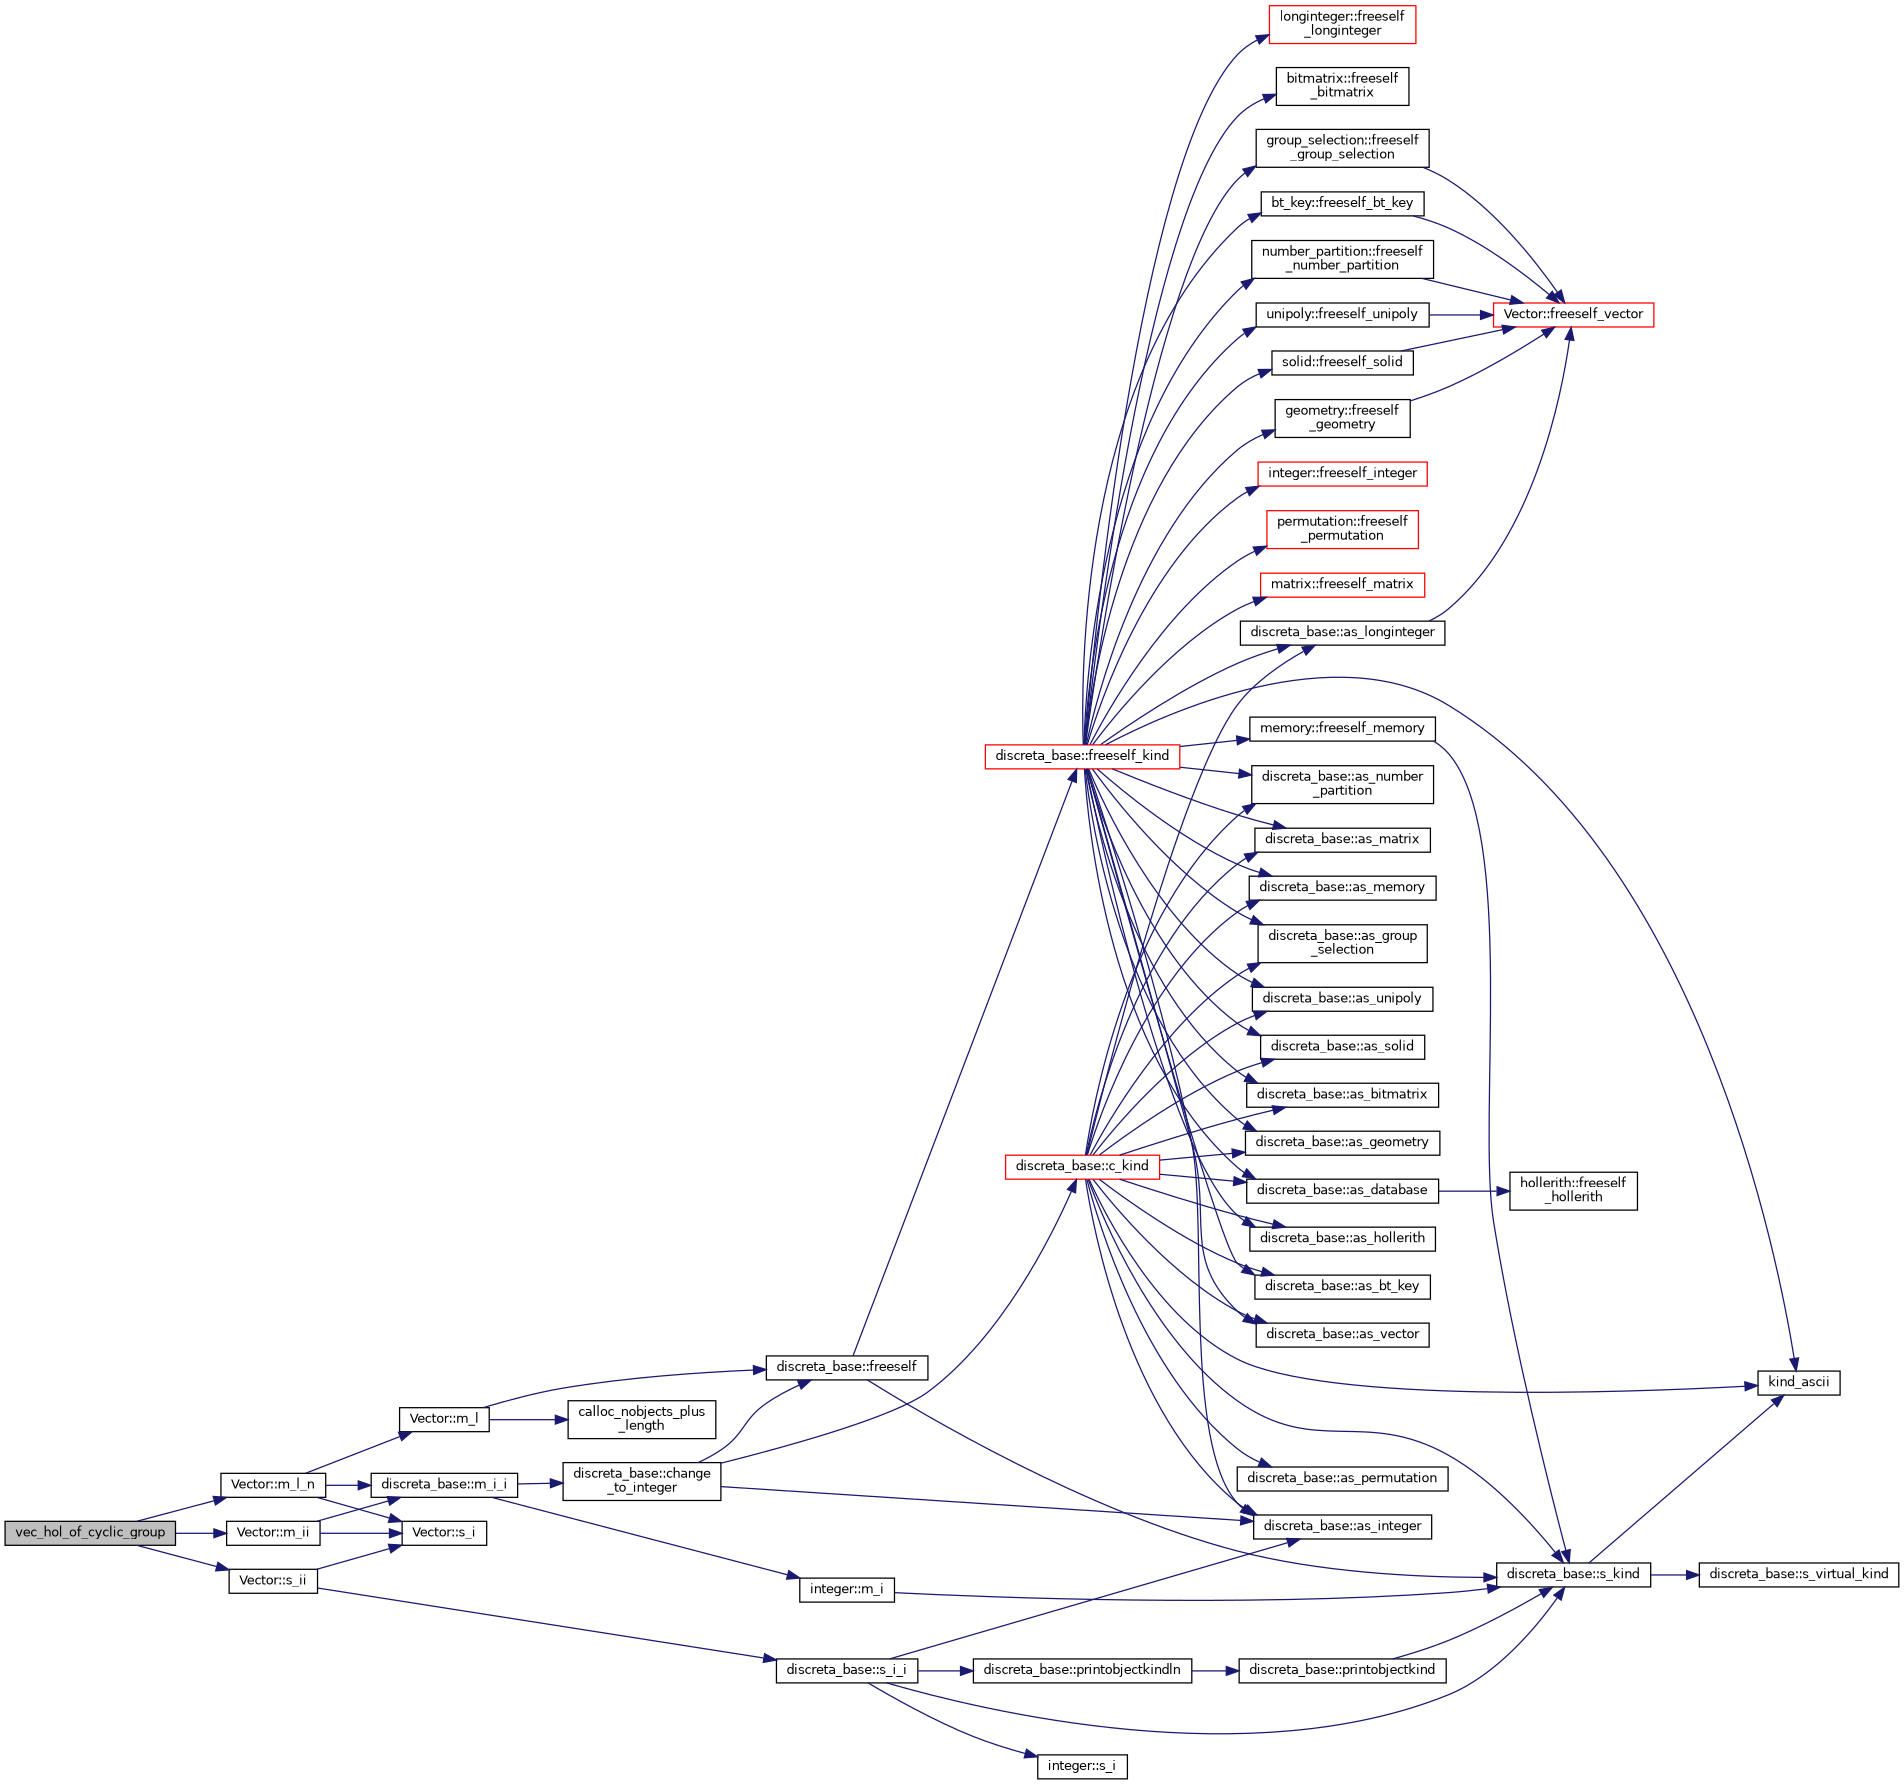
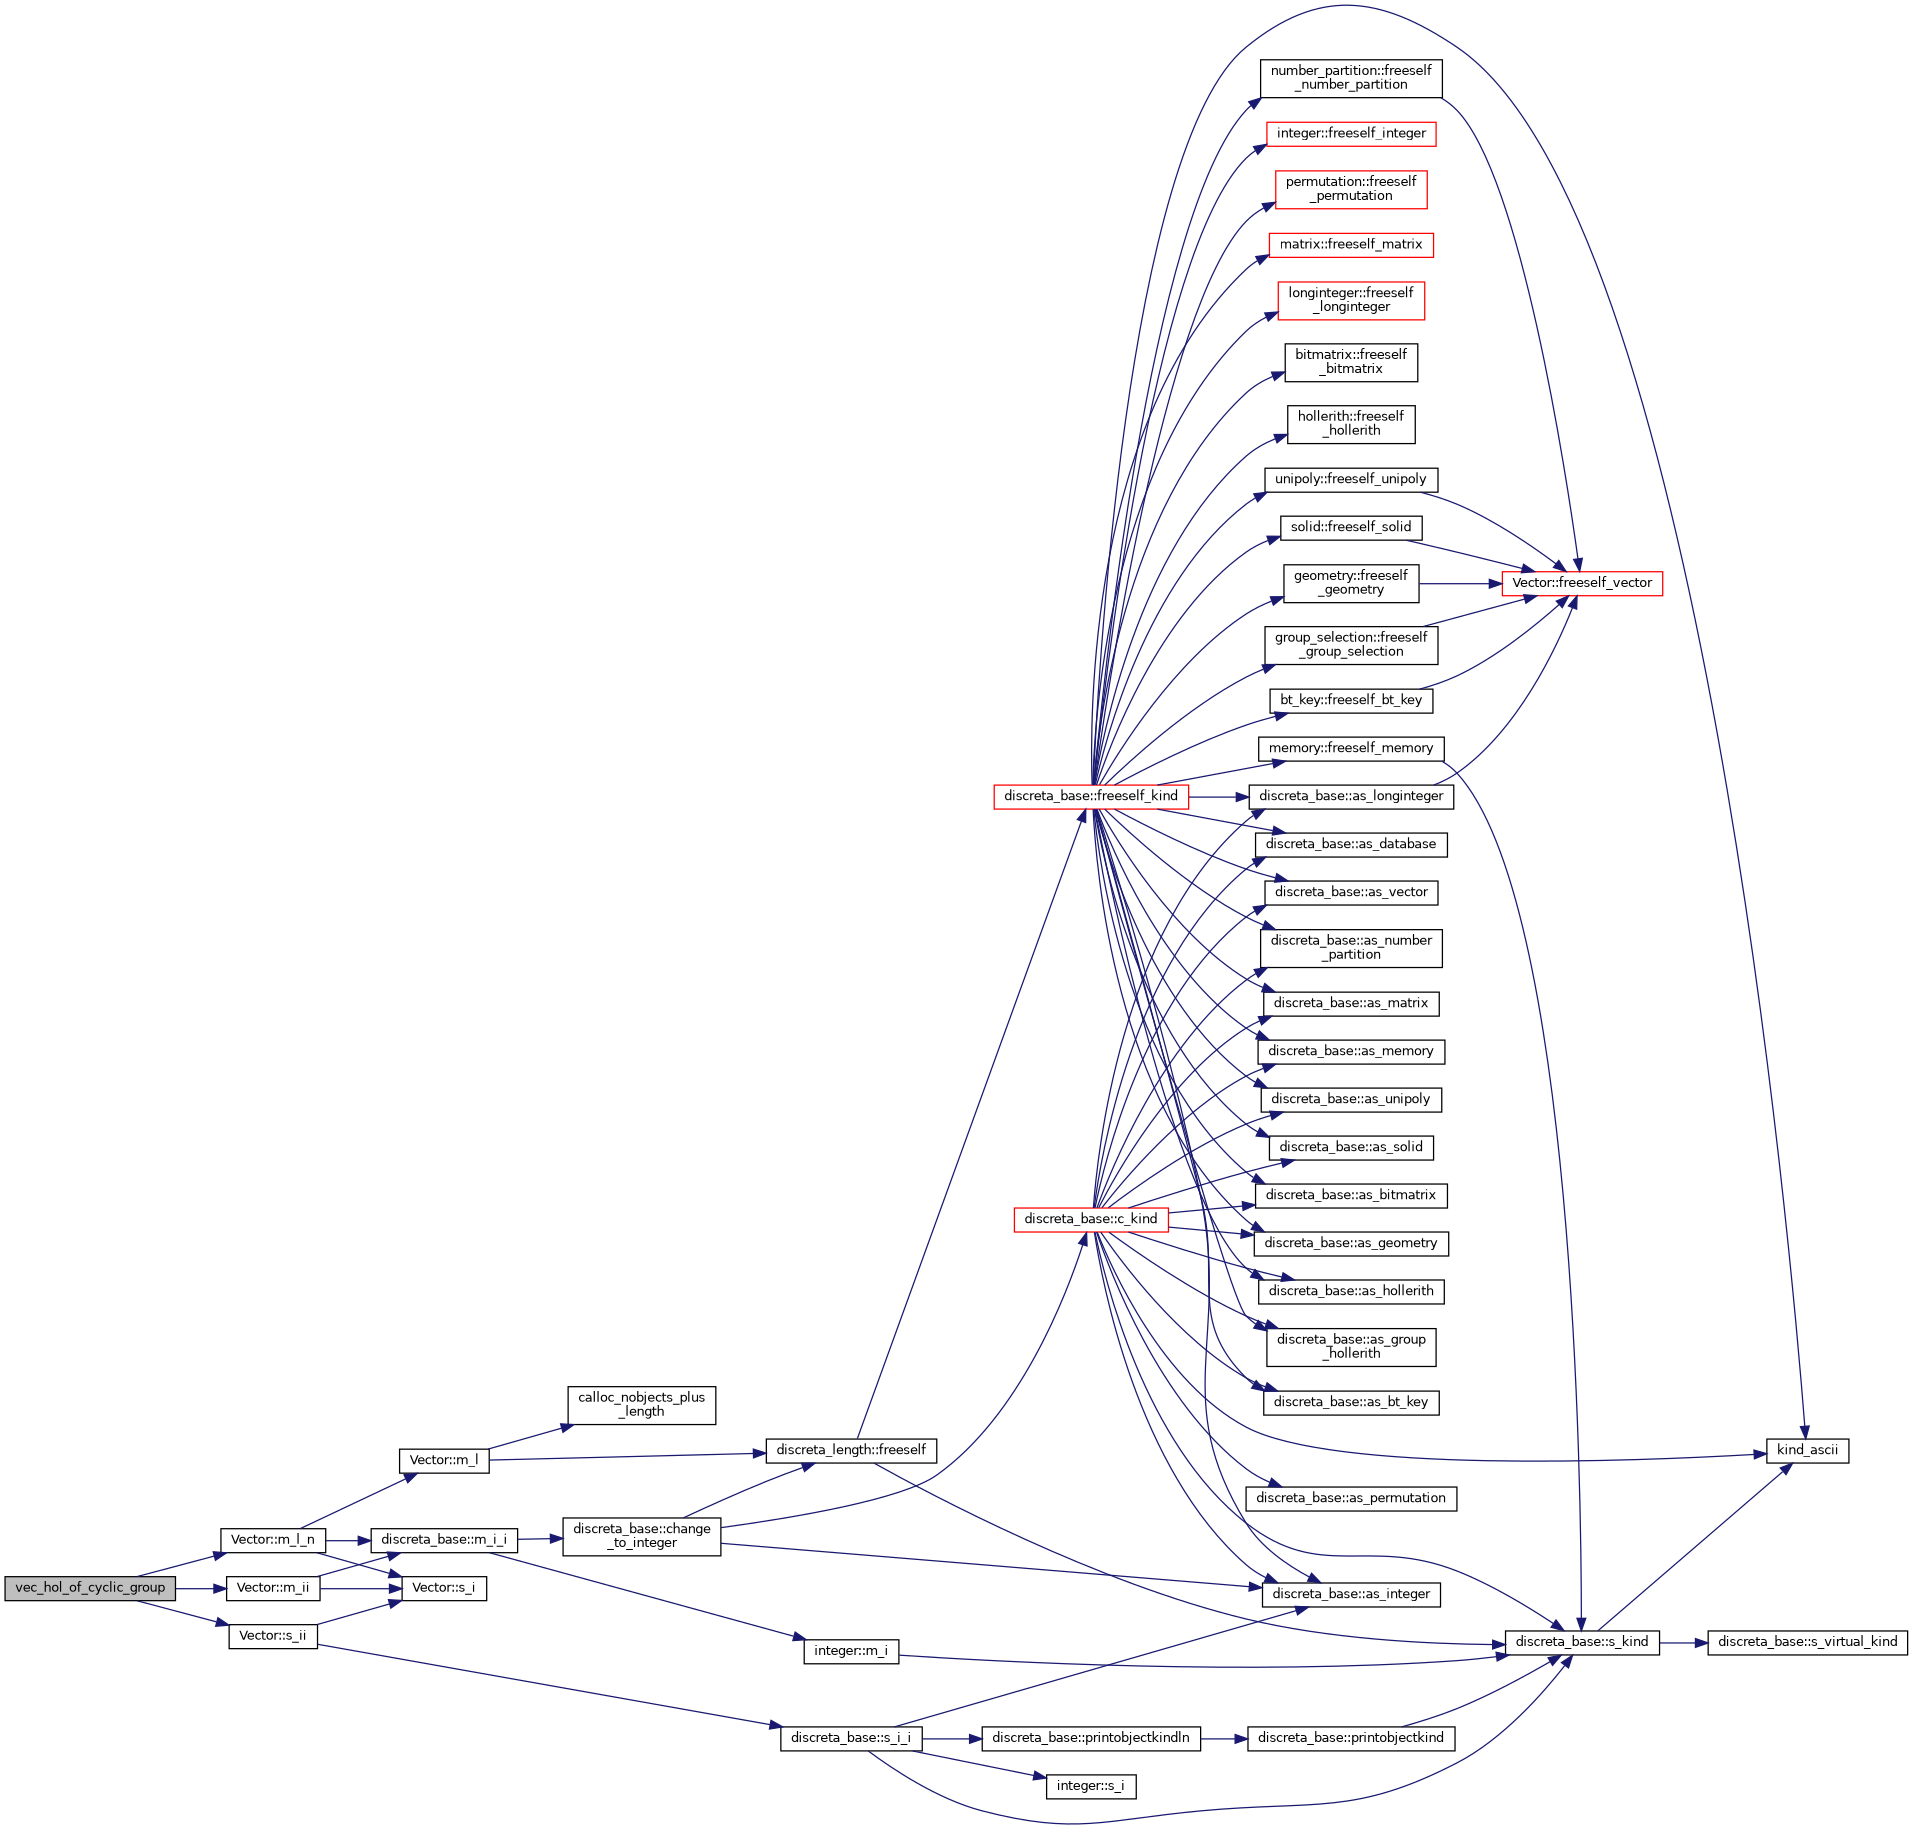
node "discreta_base::as_group _selection": label "discreta_base::as_group _selection" -> "discreta_base::as_group _hollerith"
edge "discreta_base::as_database" -> "hollerith::freeself _hollerith": now "discreta_base::freeself_kind" -> "hollerith::freeself _hollerith"
node "discreta_base::freeself": label "discreta_base::freeself" -> "discreta_length::freeself"
